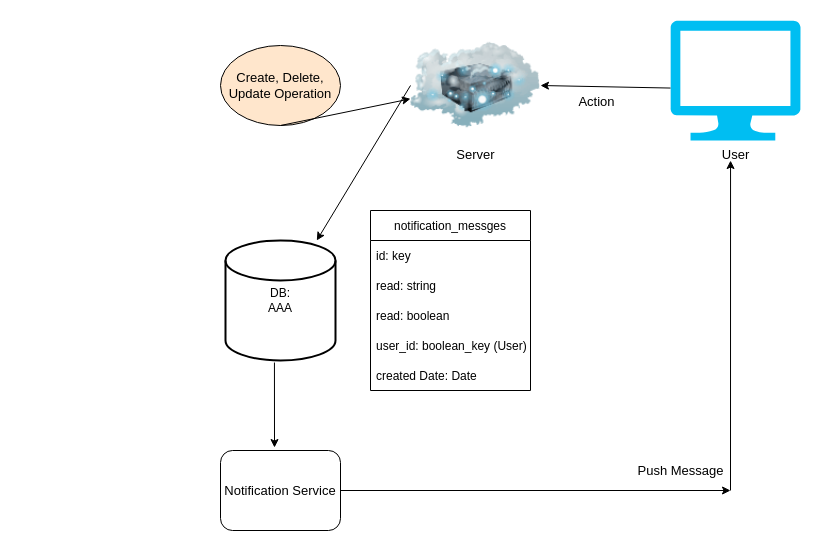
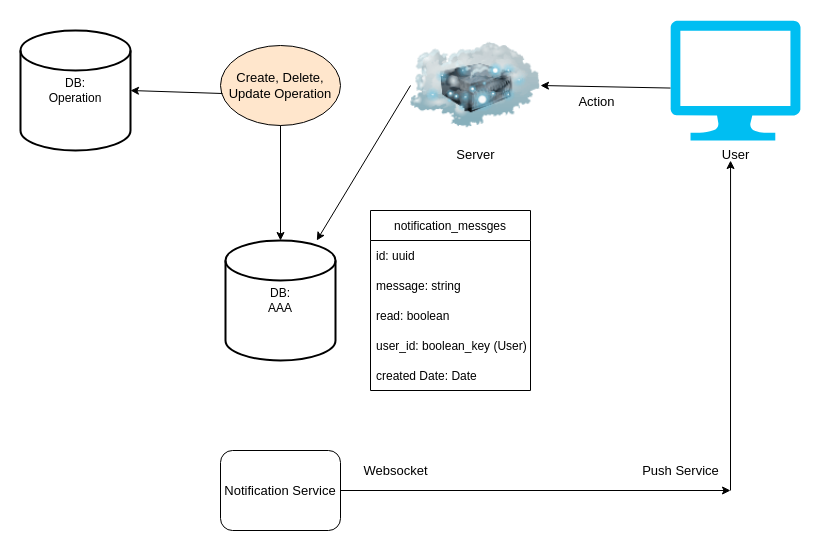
node "DB: Operation": added
edge "Create, Delete, Update Operation" -> "DB: Operation": added
edge "Create, Delete, Update Operation" -> "Server": now "Create, Delete, Update Operation" -> "DB: AAA"
node "id: key": label "id: key" -> "id: uuid"
node "read: string": label "read: string" -> "message: string"
edge "DB: AAA" -> "Notification Service": removed
node "Websocket": added
node "Push Message": label "Push Message" -> "Push Service"
